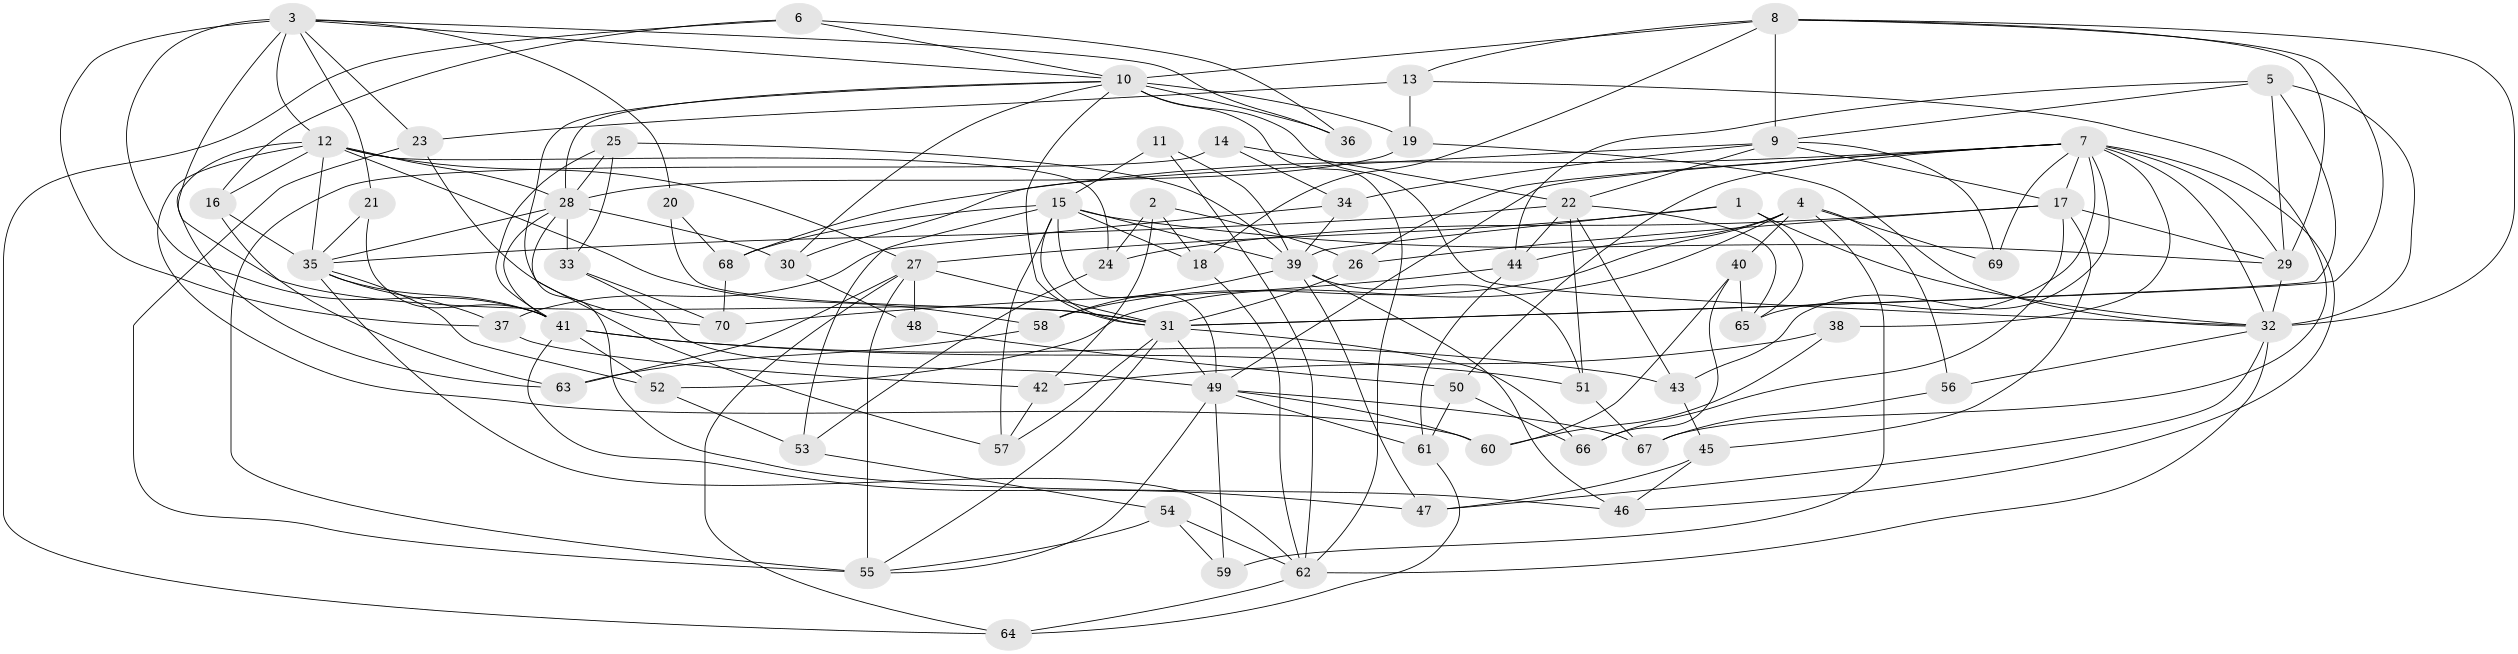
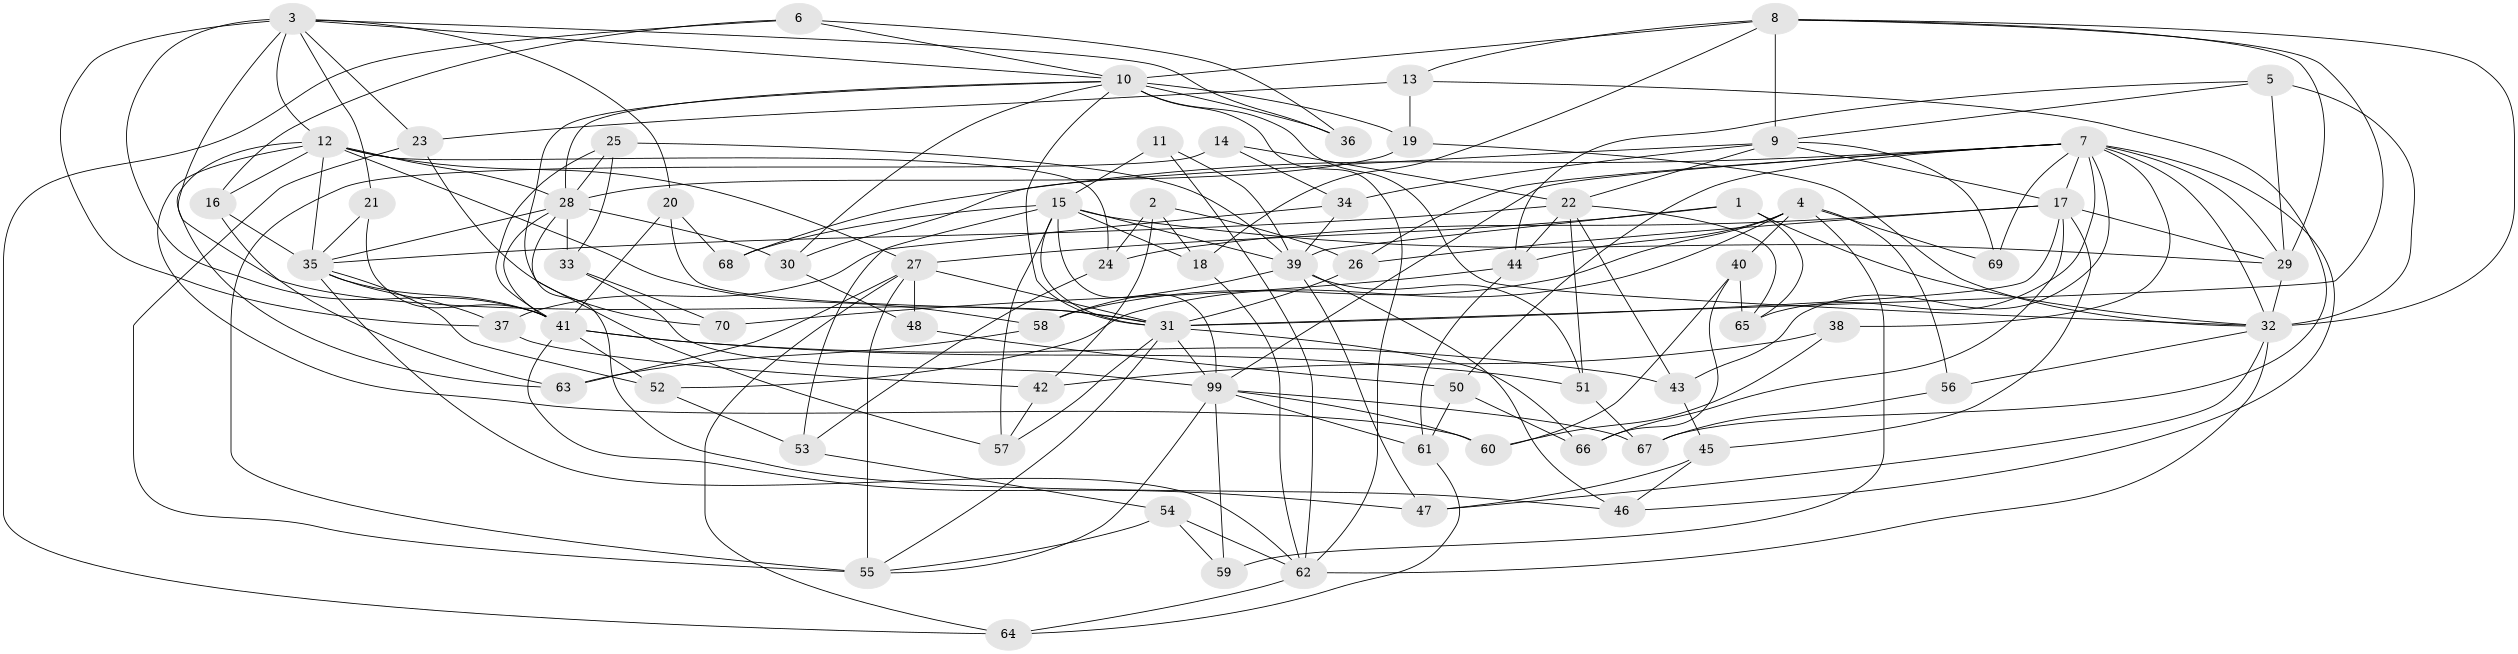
edge "20" -- "41": added
edge "68" -- "70": removed
edge "5" -- "31": now "17" -- "31"
node "49": label "49" -> "99"
